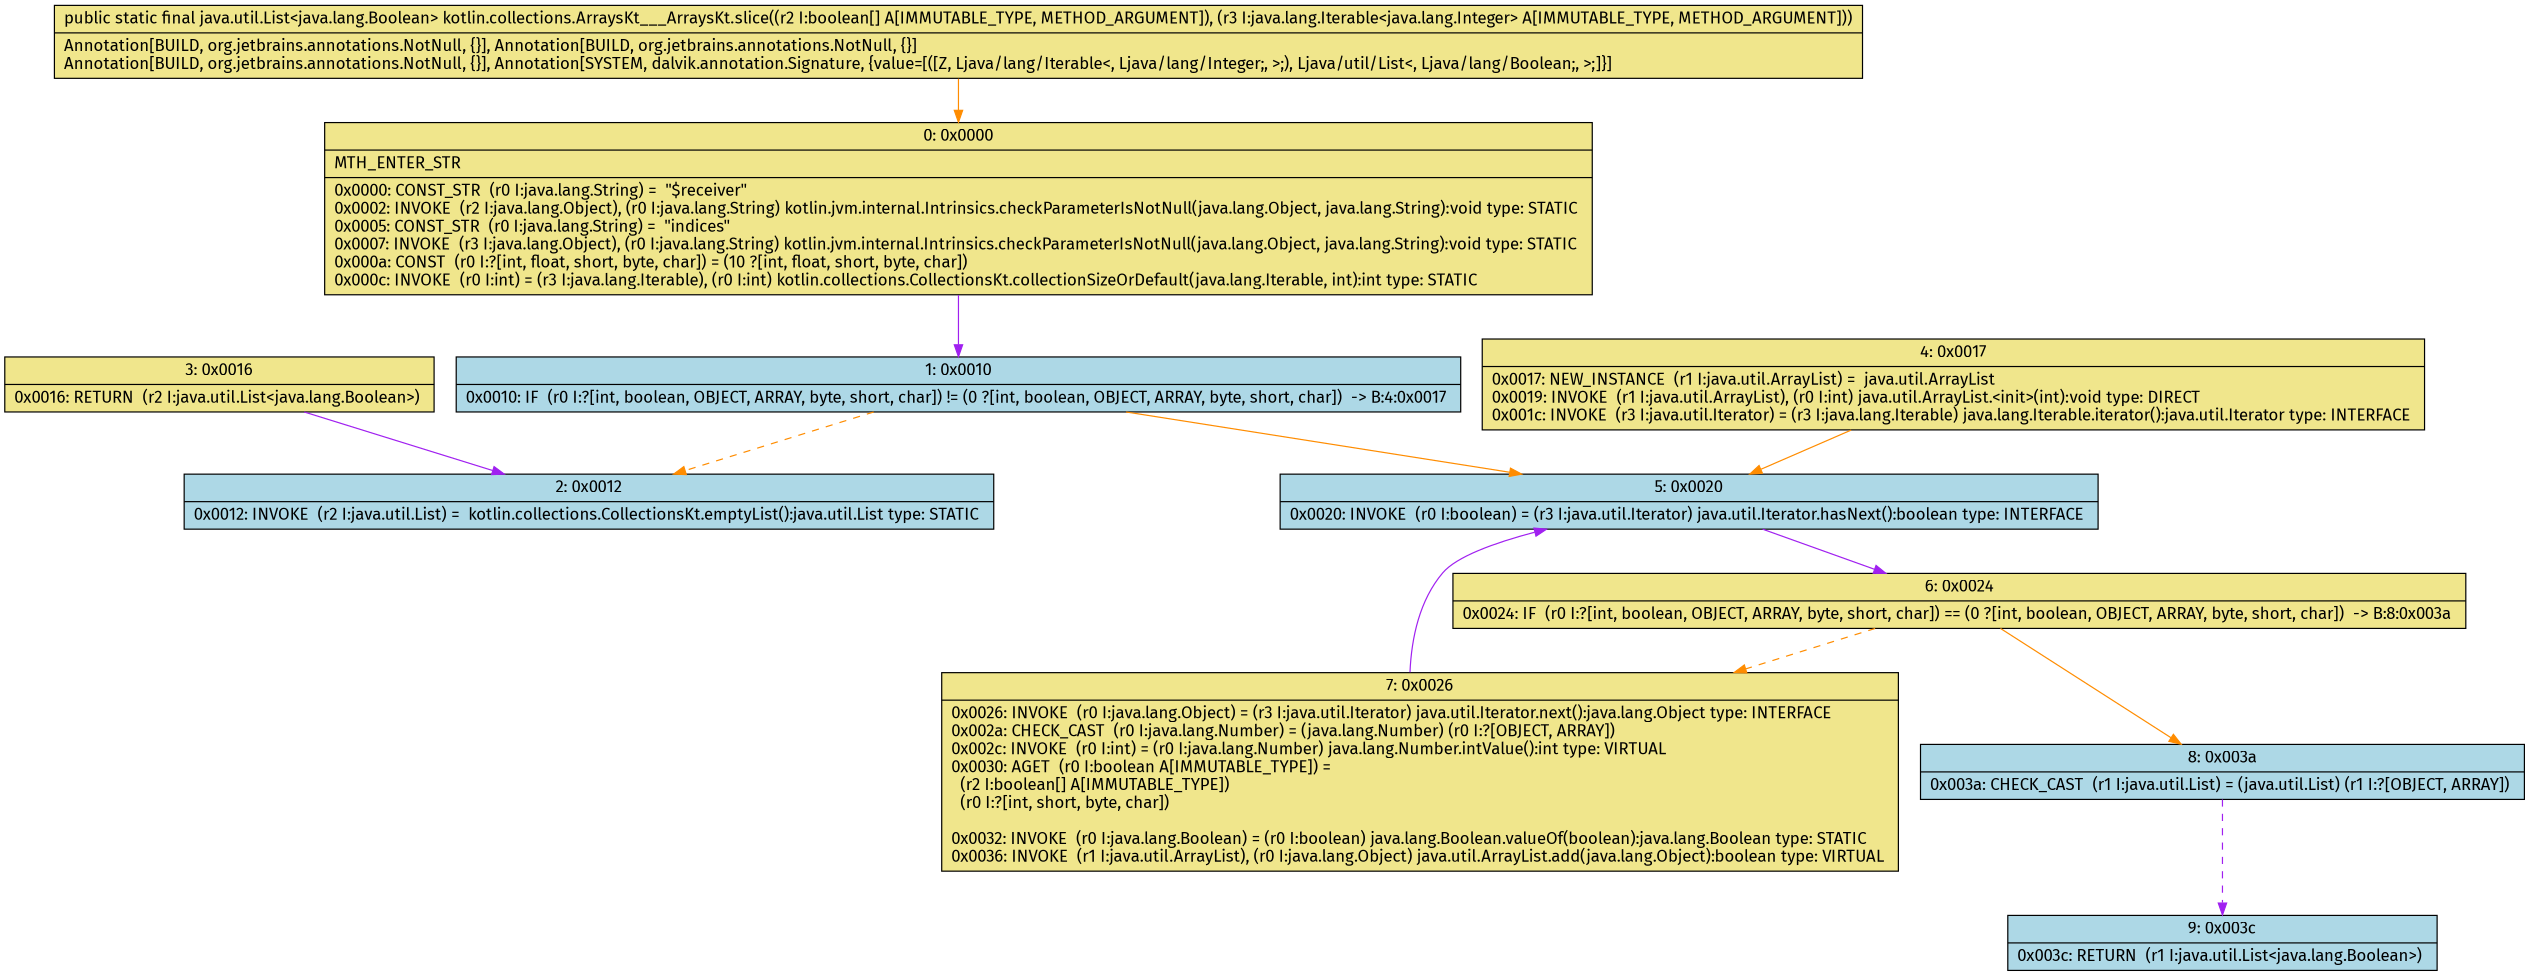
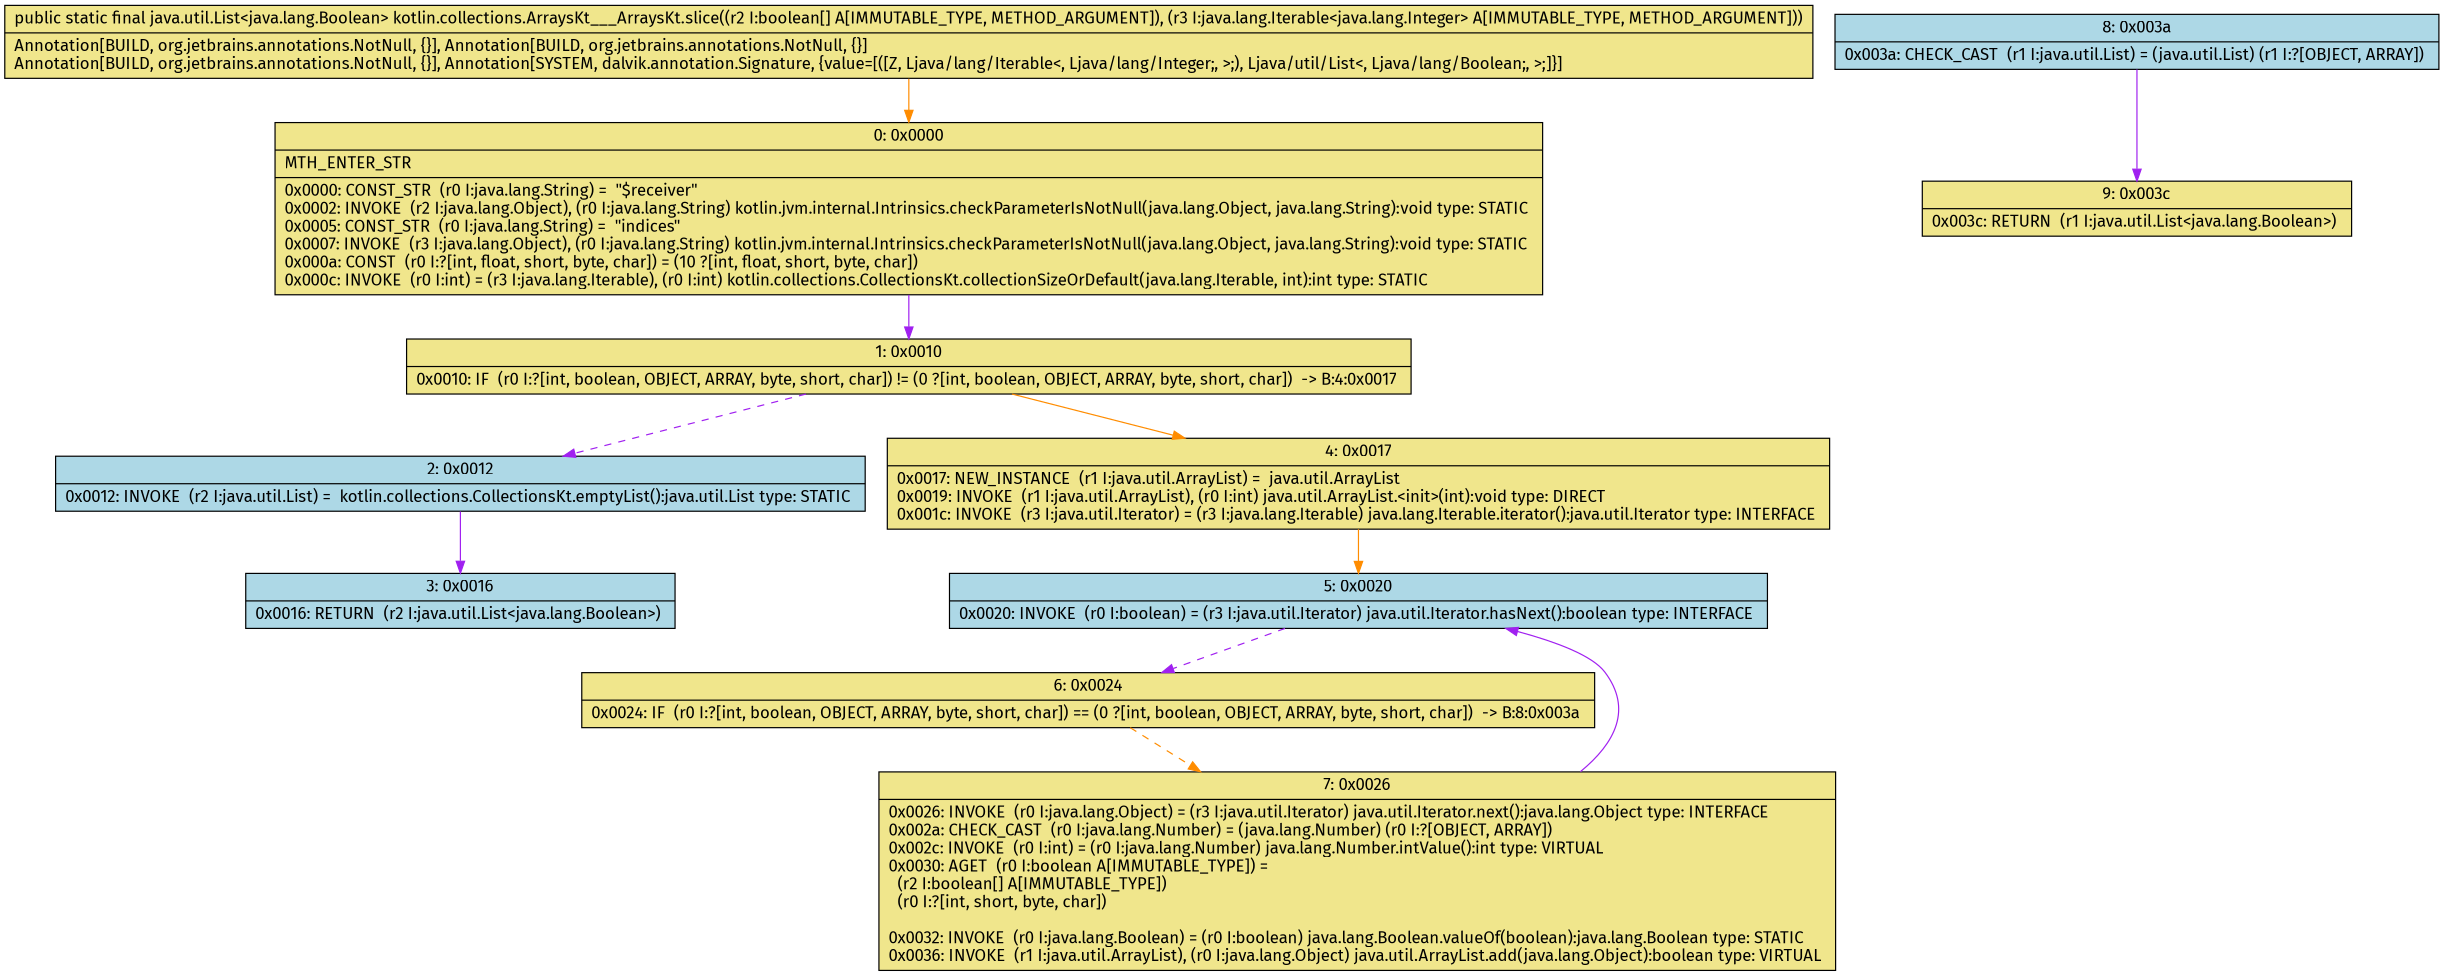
node "3: 0x0016": fillcolor khaki -> lightblue
node "1: 0x0010": fillcolor lightblue -> khaki
edge "3: 0x0016" -> "2: 0x0012": reversed
edge "1: 0x0010" -> "2: 0x0012": color darkorange -> purple
edge "1: 0x0010" -> "5: 0x0020": now "1: 0x0010" -> "4: 0x0017"
edge "5: 0x0020" -> "6: 0x0024": style solid -> dashed
edge "6: 0x0024" -> "8: 0x003a": removed
edge "8: 0x003a" -> "9: 0x003c": style dashed -> solid
node "9: 0x003c": fillcolor lightblue -> khaki
